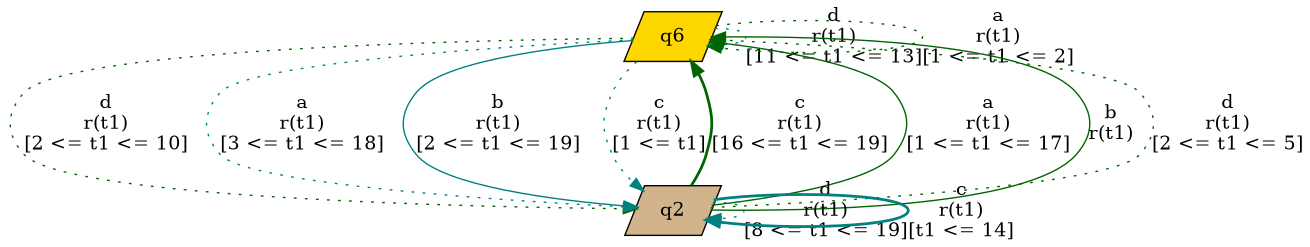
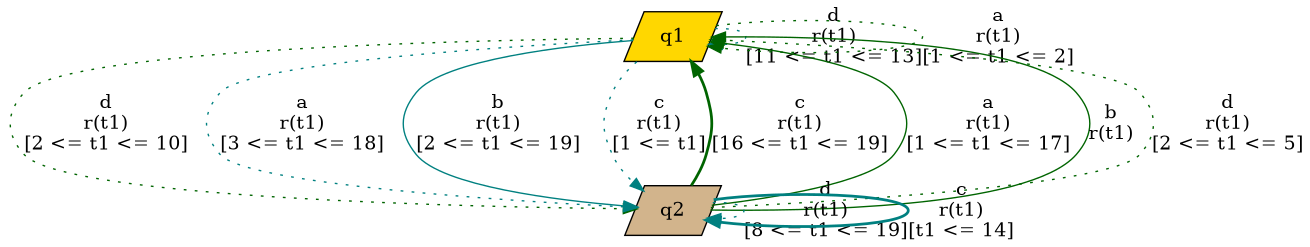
node "q6": label "q6" -> "q1"
